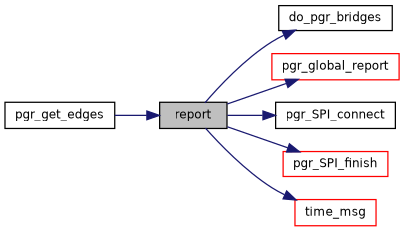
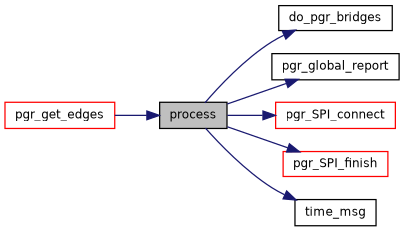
node "pgr_global_report": color red -> black
node "pgr_get_edges": color black -> red
node "report": label "report" -> "process"
node "pgr_SPI_connect": color black -> red
node "time_msg": color red -> black
